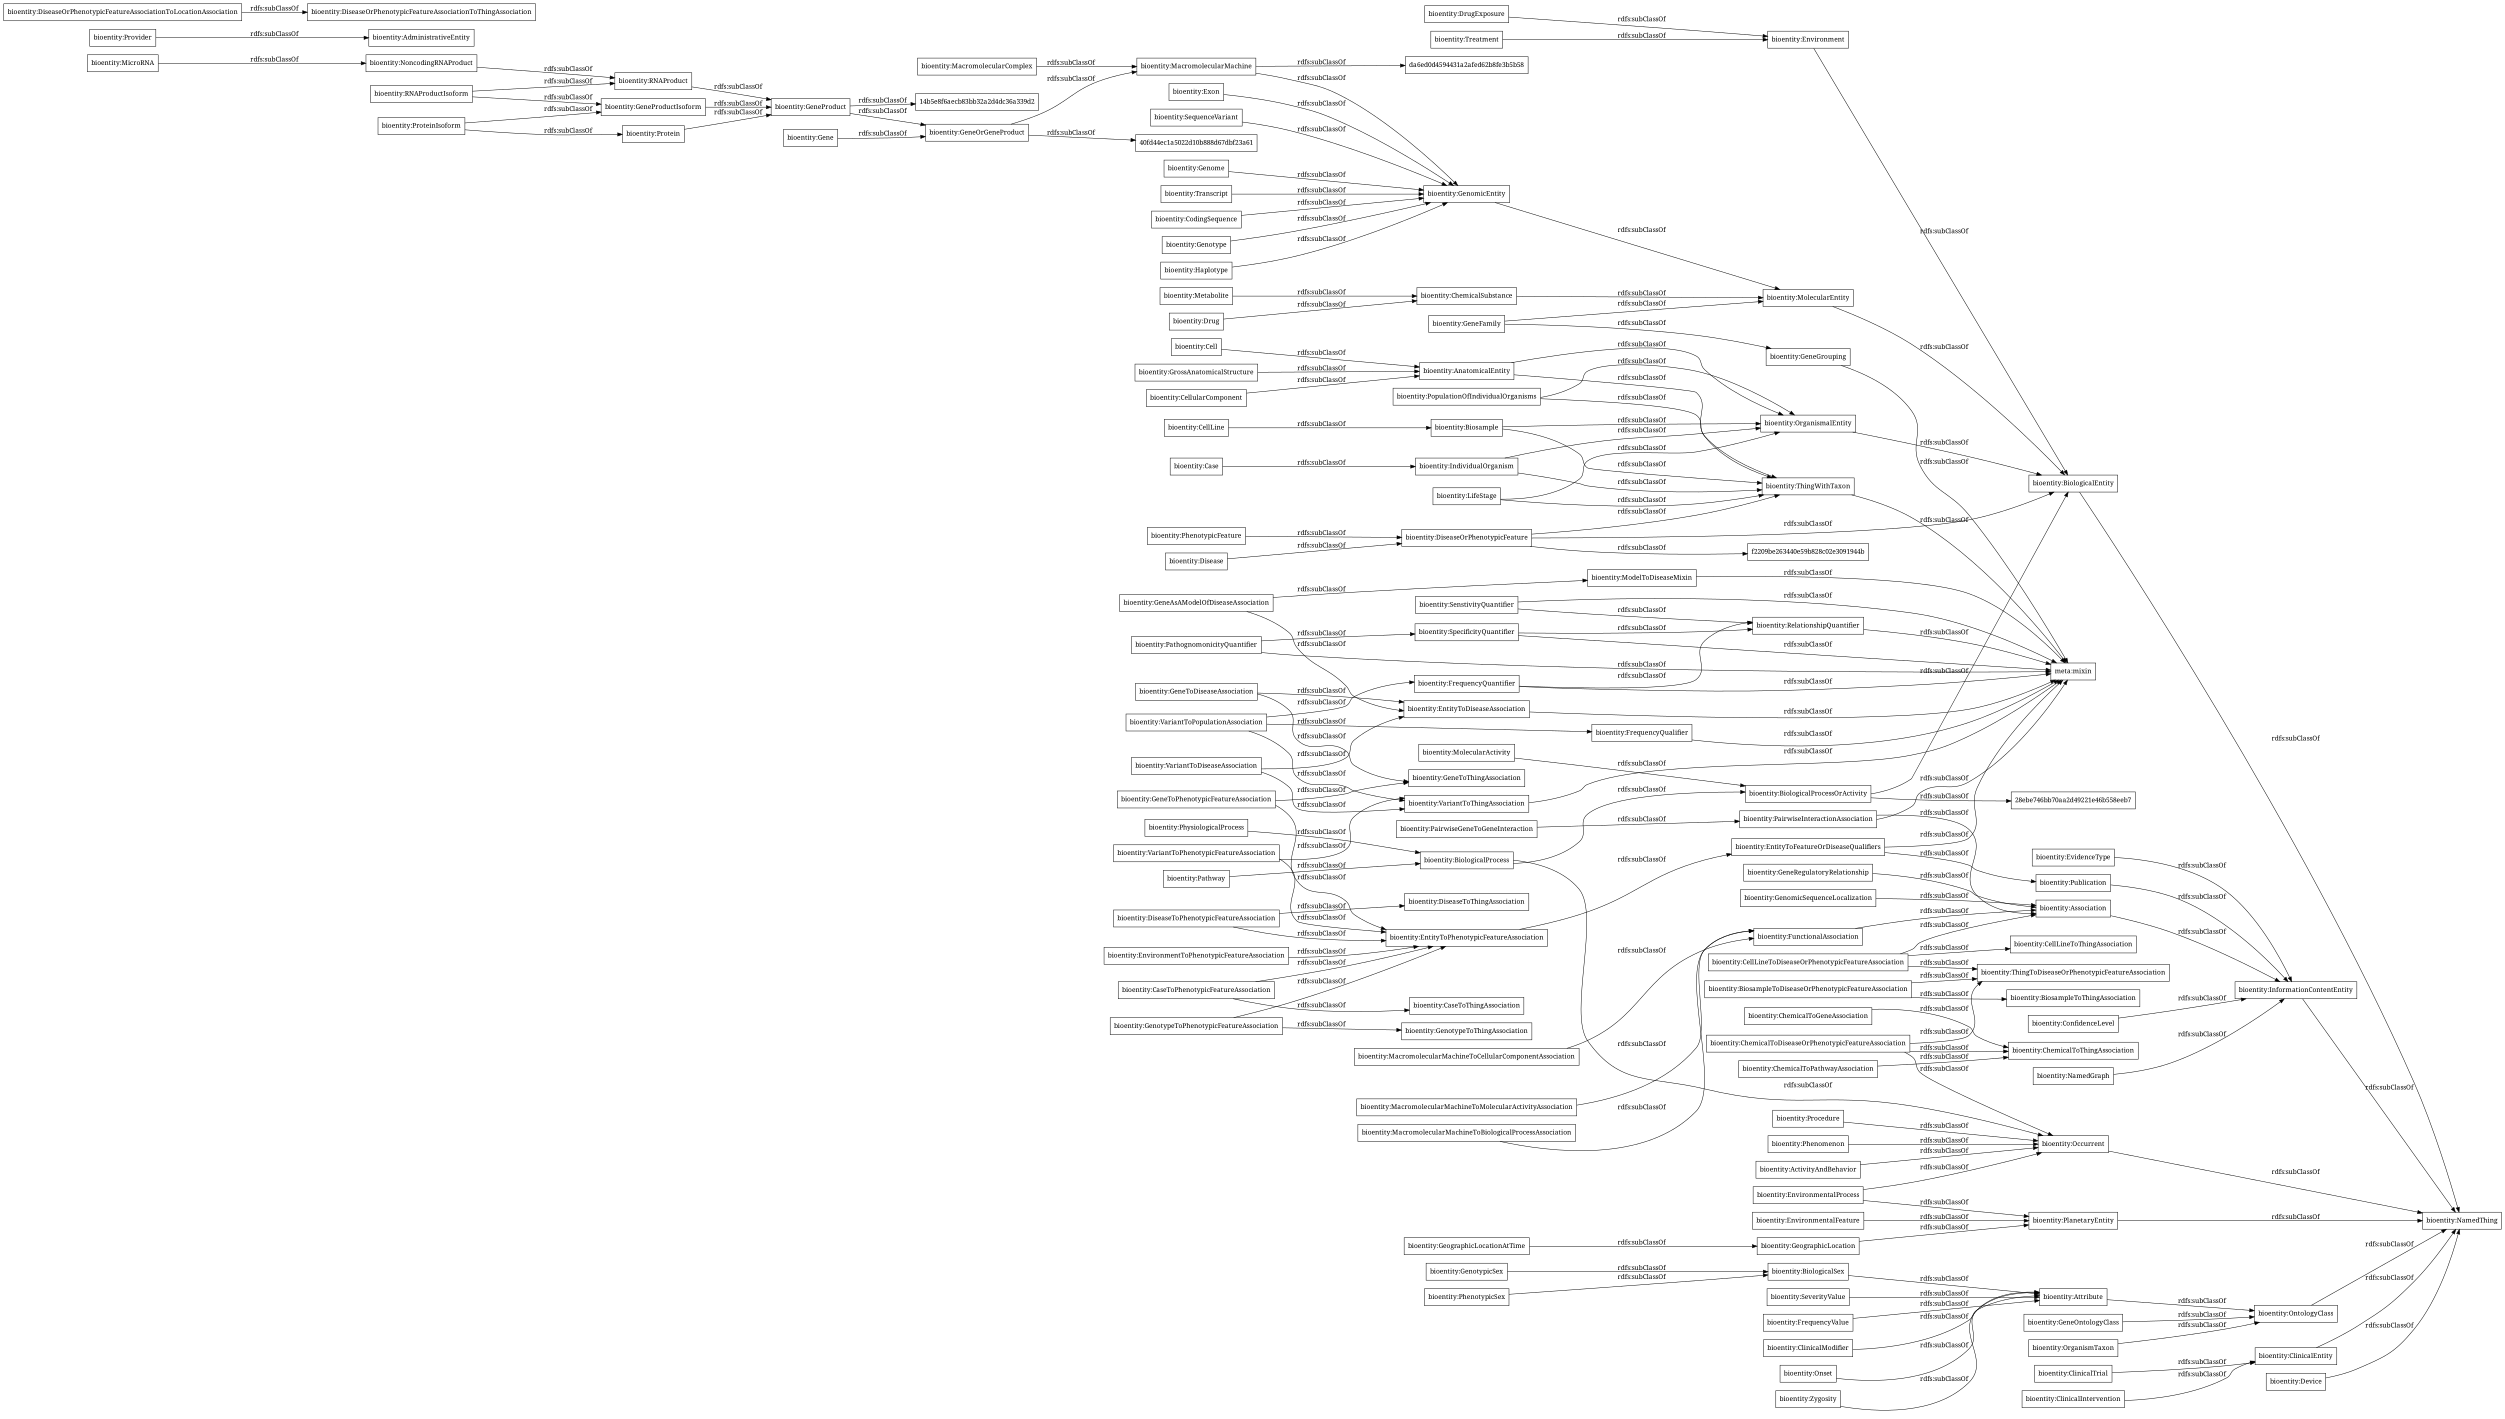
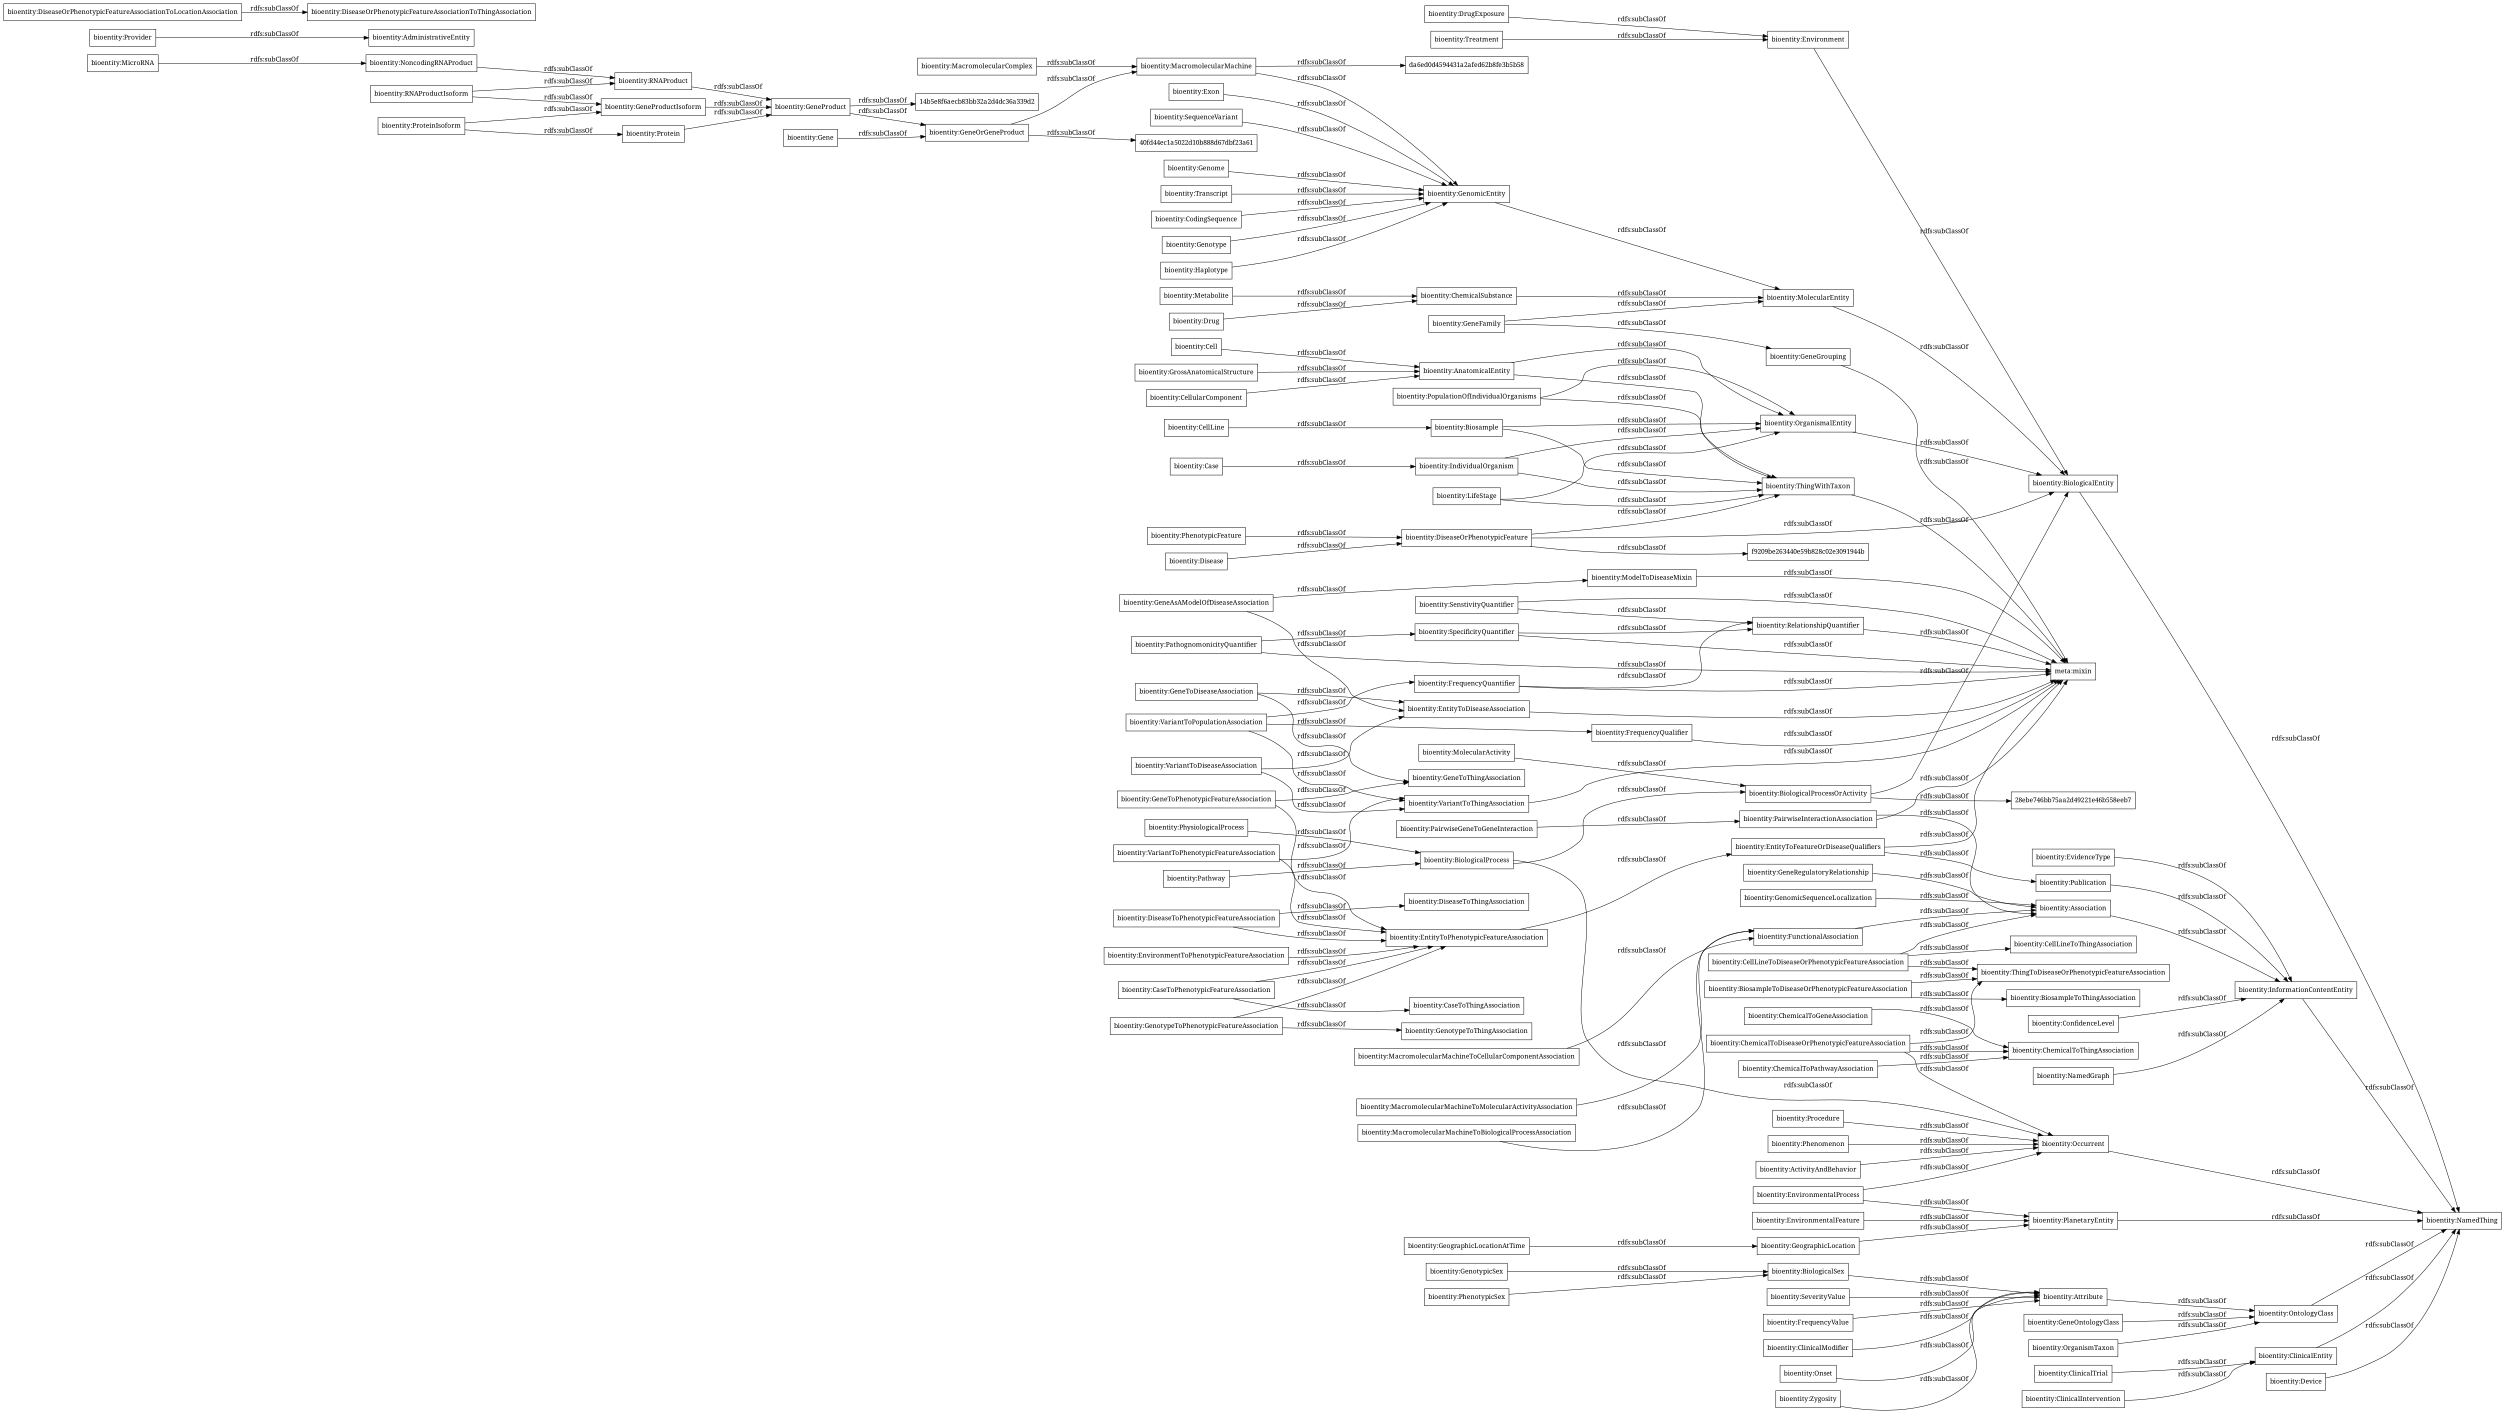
node "f2209be263440e59b828c02e3091944b": label "f2209be263440e59b828c02e3091944b" -> "f9209be263440e59b828c02e3091944b"
node "28ebe746bb70aa2d49221e46b558eeb7": label "28ebe746bb70aa2d49221e46b558eeb7" -> "28ebe746bb75aa2d49221e46b558eeb7"
